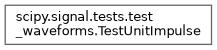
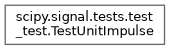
node "scipy.signal.tests.test _waveforms.TestUnitImpulse": label "scipy.signal.tests.test _waveforms.TestUnitImpulse" -> "scipy.signal.tests.test _test.TestUnitImpulse"
